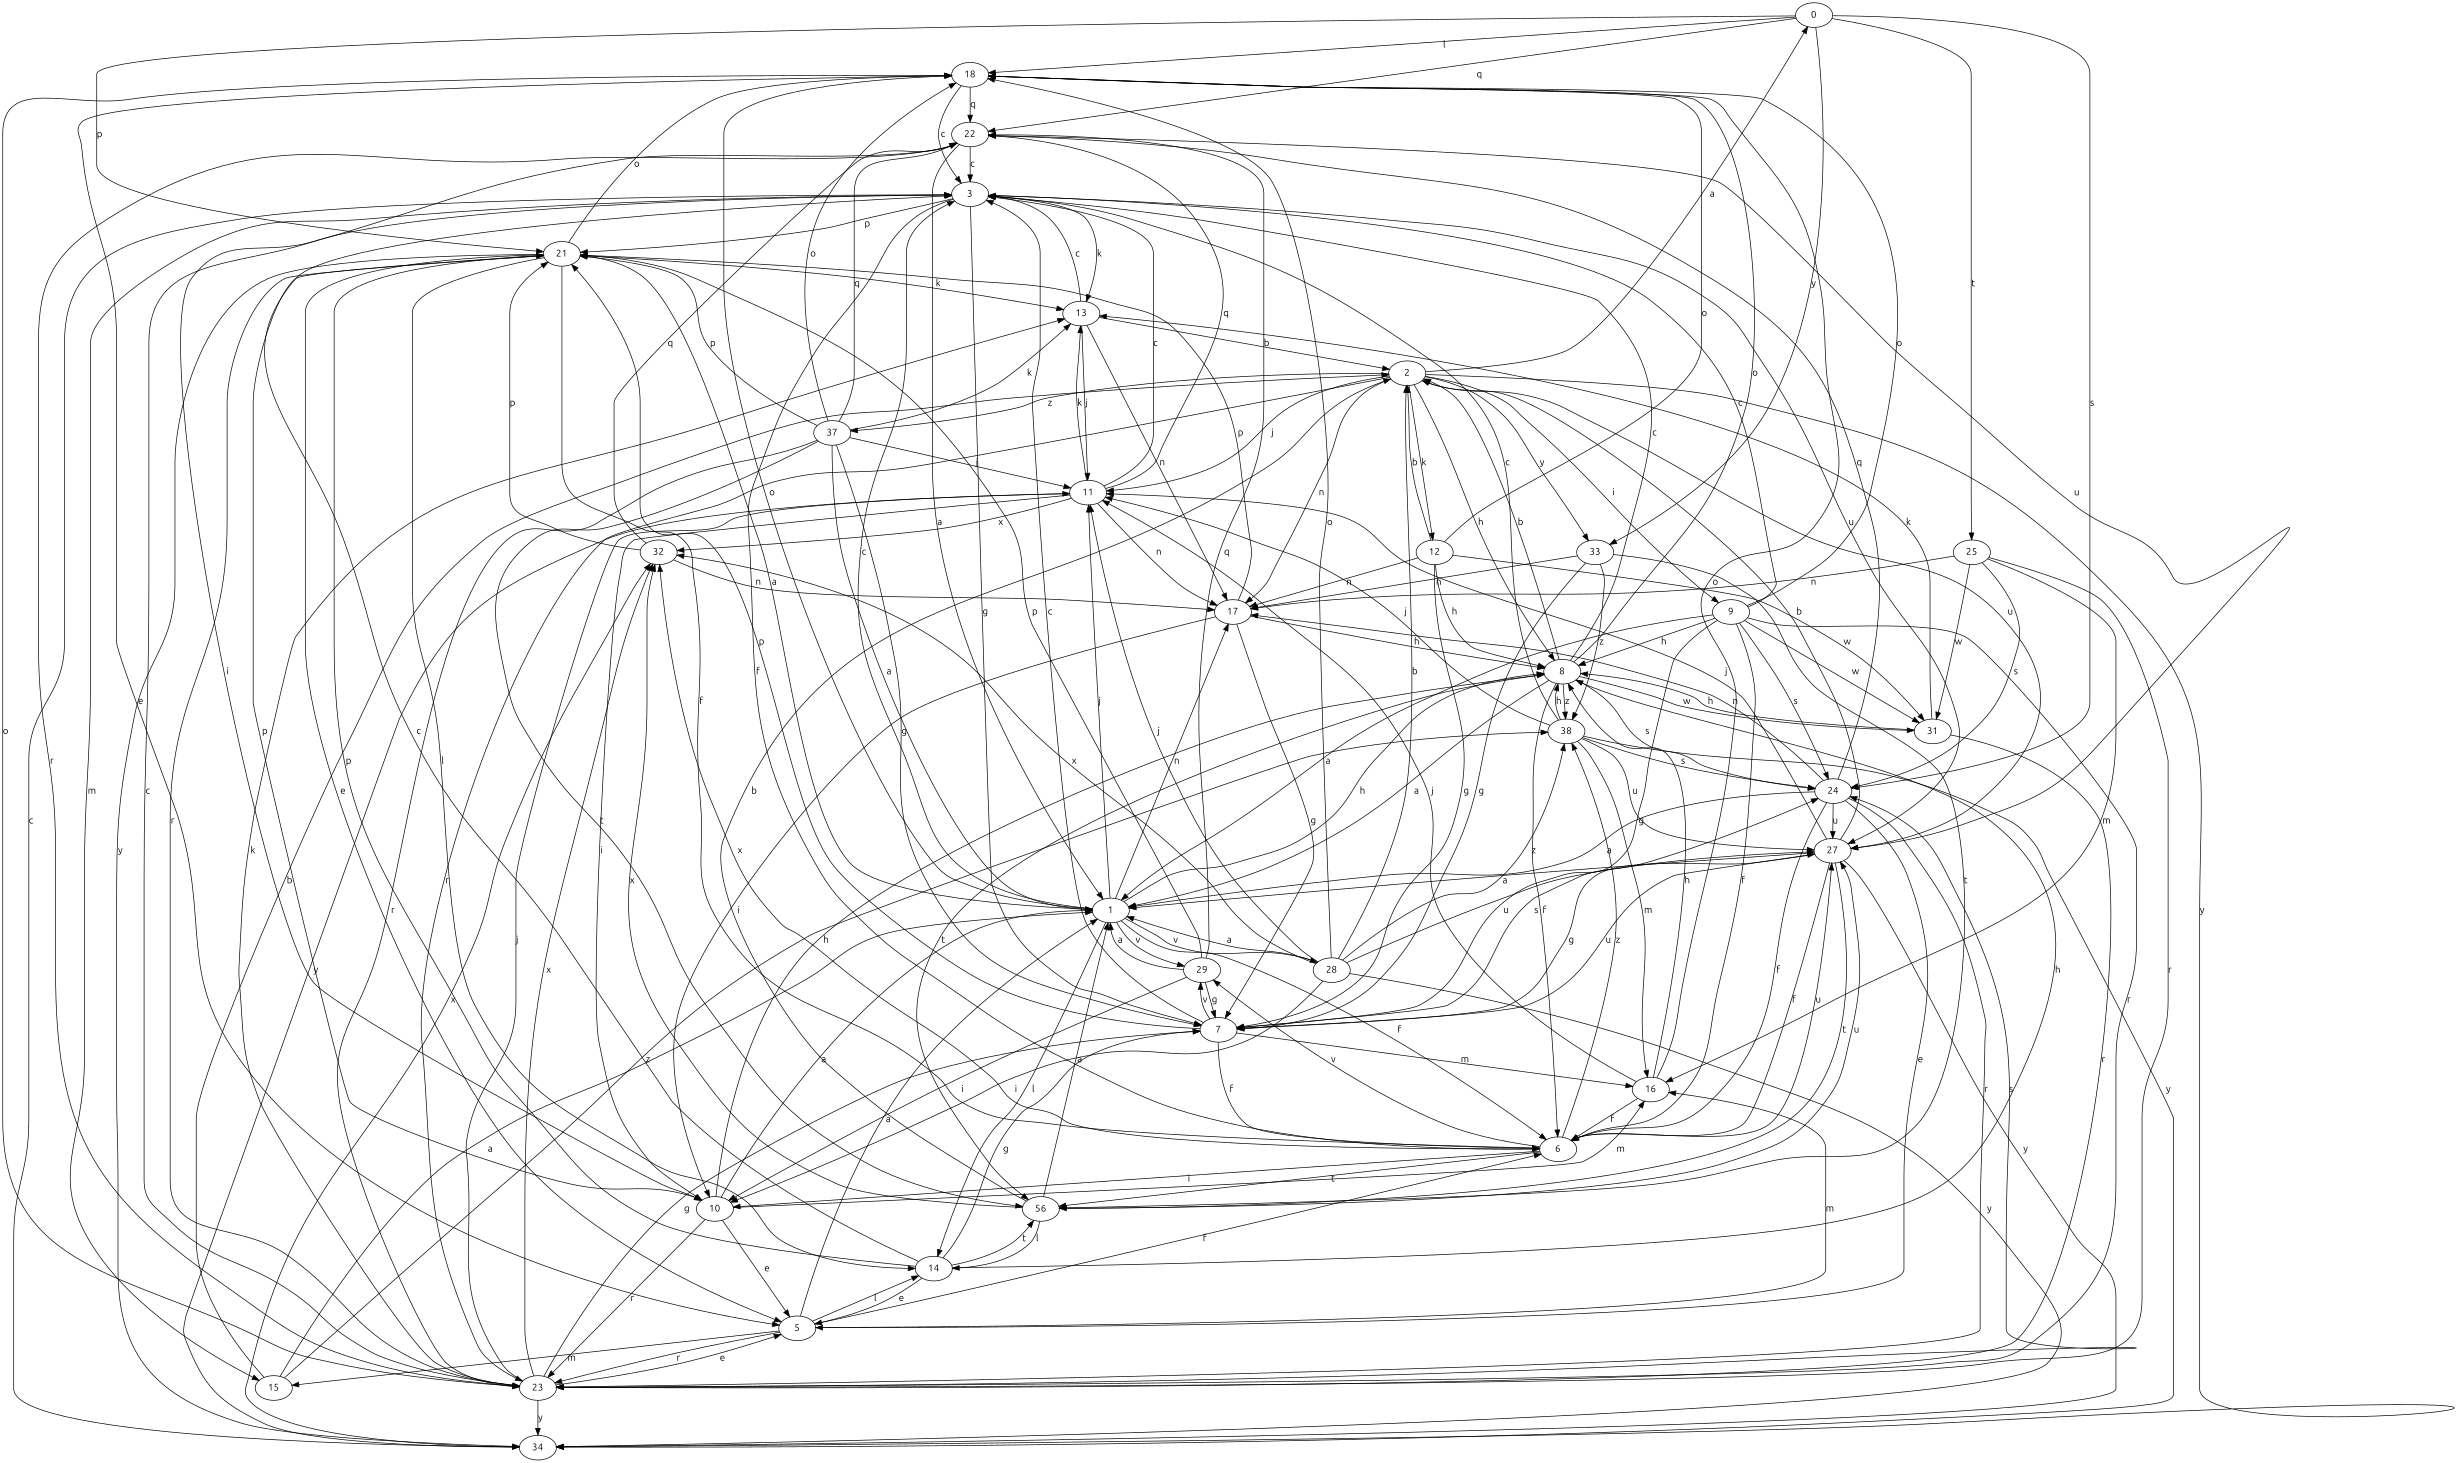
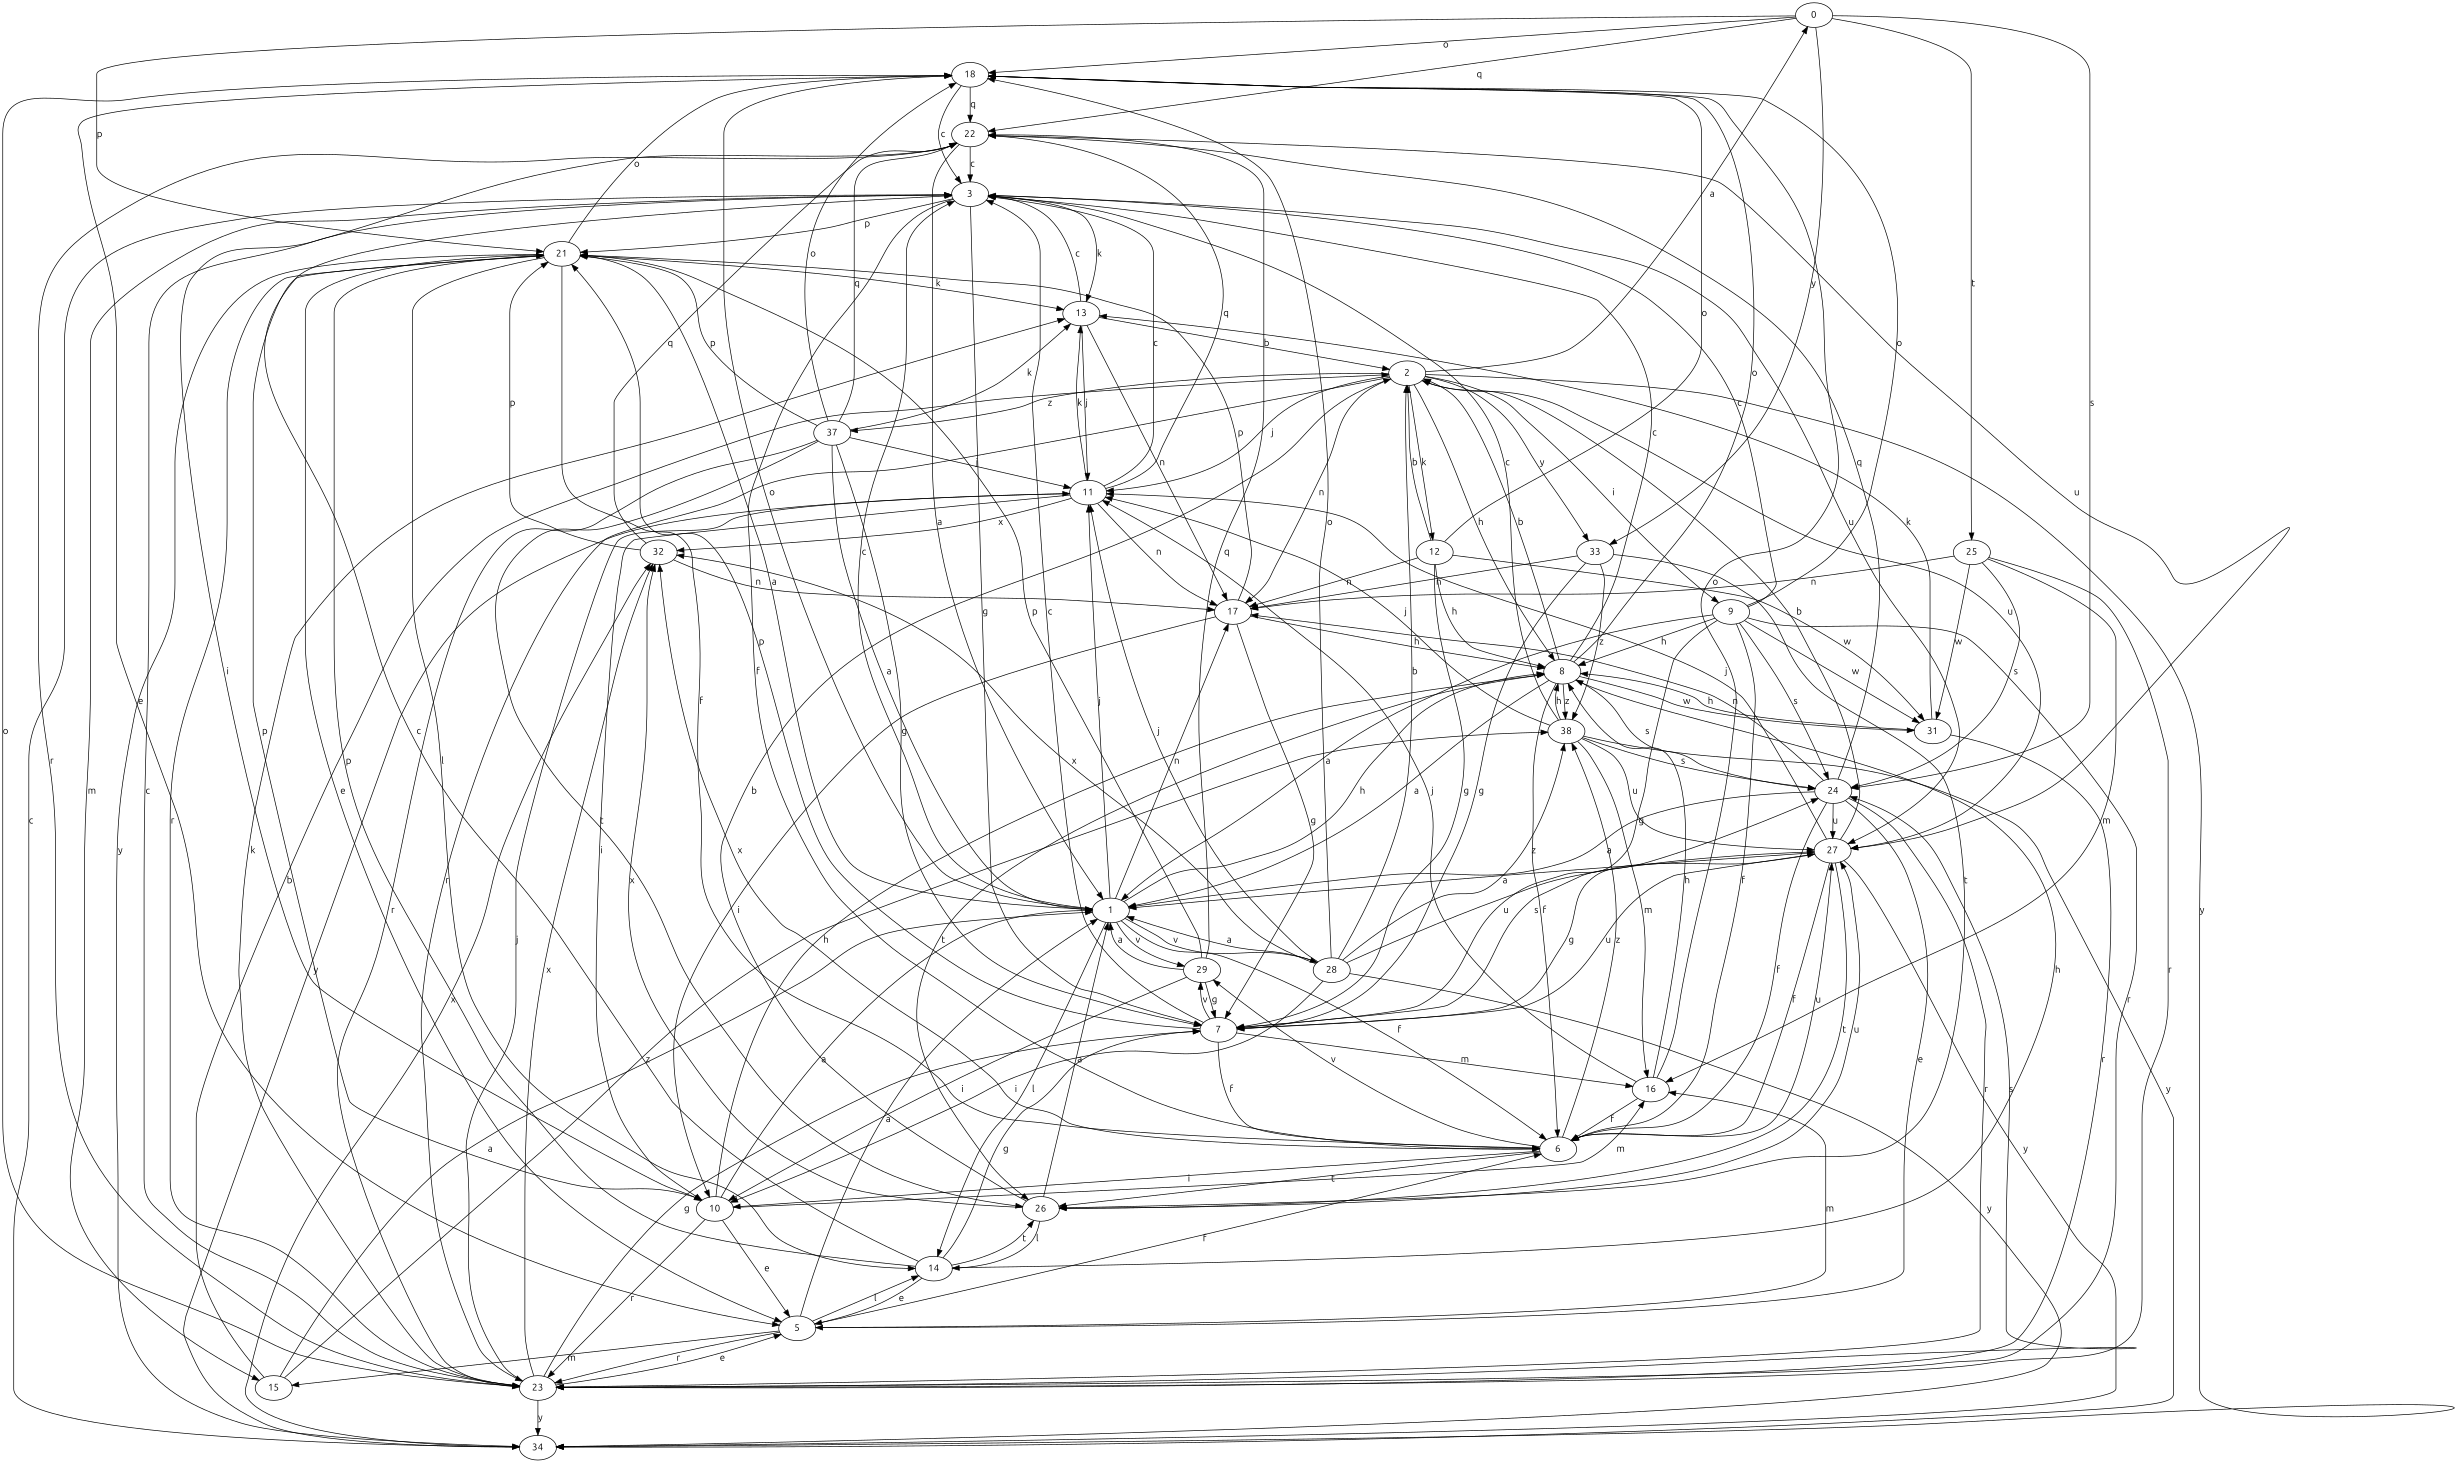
edge "0" -> "18": label "l" -> "o"
node "56": label "56" -> "26"
